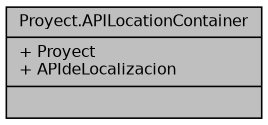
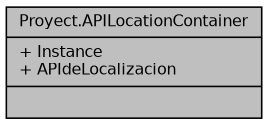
node "Proyect.APILocationContainer": text "+ Proyect" -> "+ Instance"
